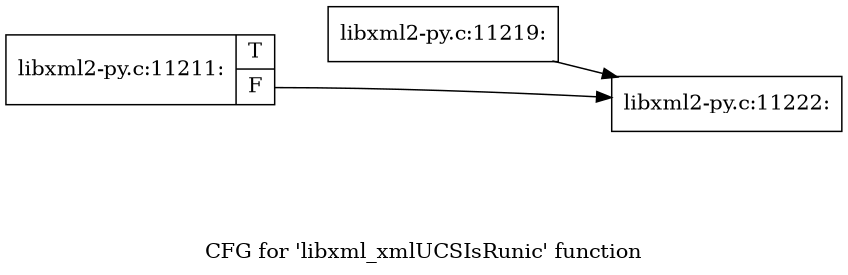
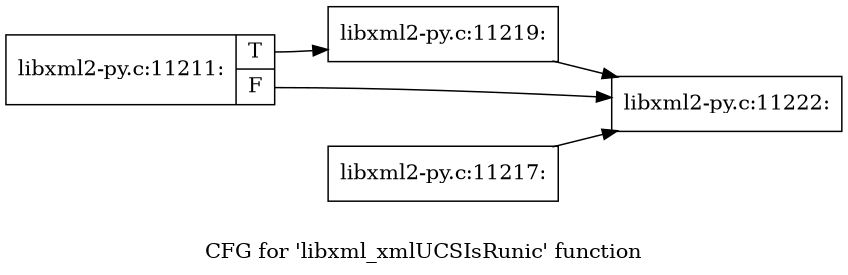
edge "libxml2-py.c:11211:" -> "libxml2-py.c:11219:": added
node "libxml2-py.c:11217:": added
